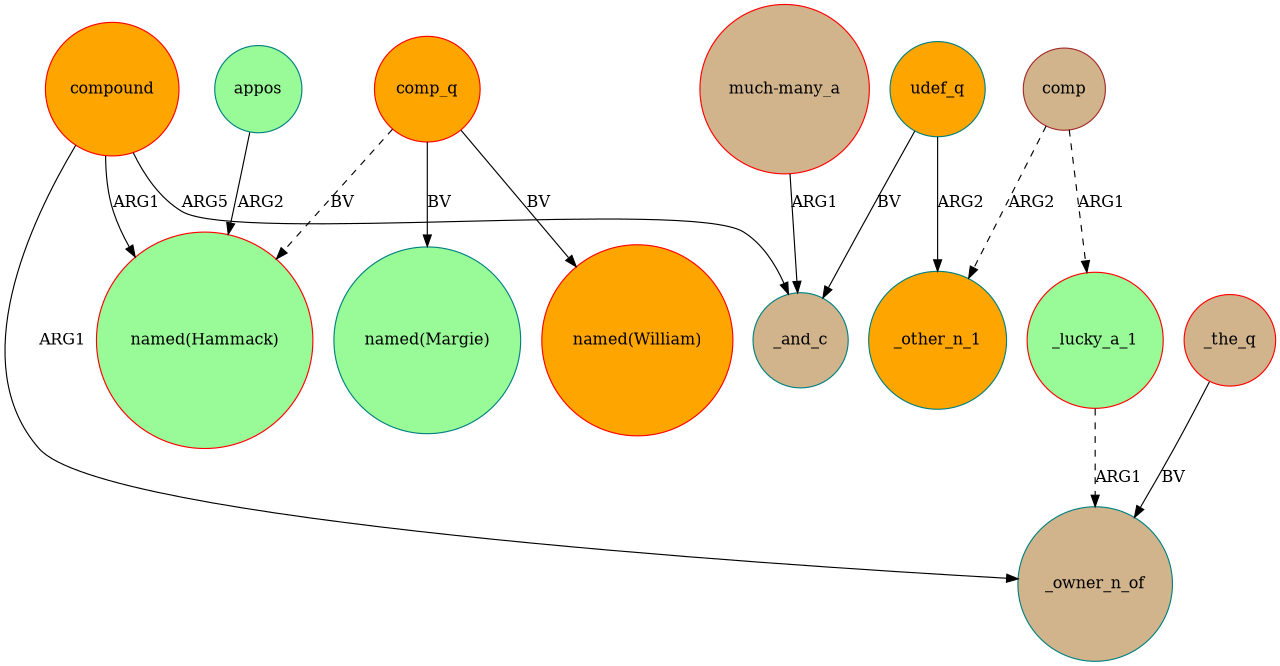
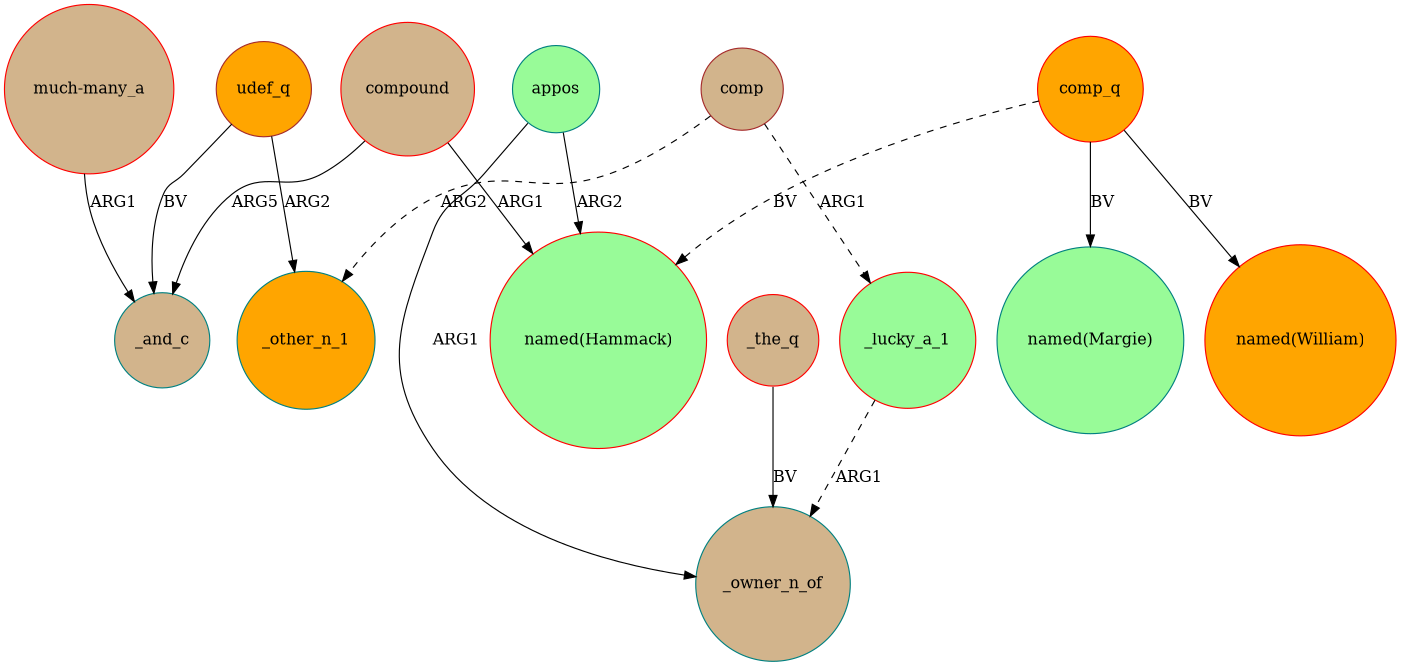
node "compound": fillcolor orange -> tan
node "udef_q": color teal -> brown
edge "compound" -> "_owner_n_of": now "appos" -> "_owner_n_of"
